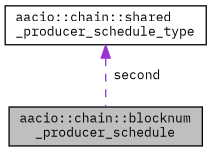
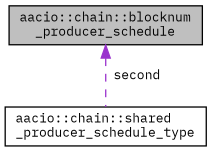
edge "aacio::chain::blocknum _producer_schedule" -> "aacio::chain::shared _producer_schedule_type": reversed
